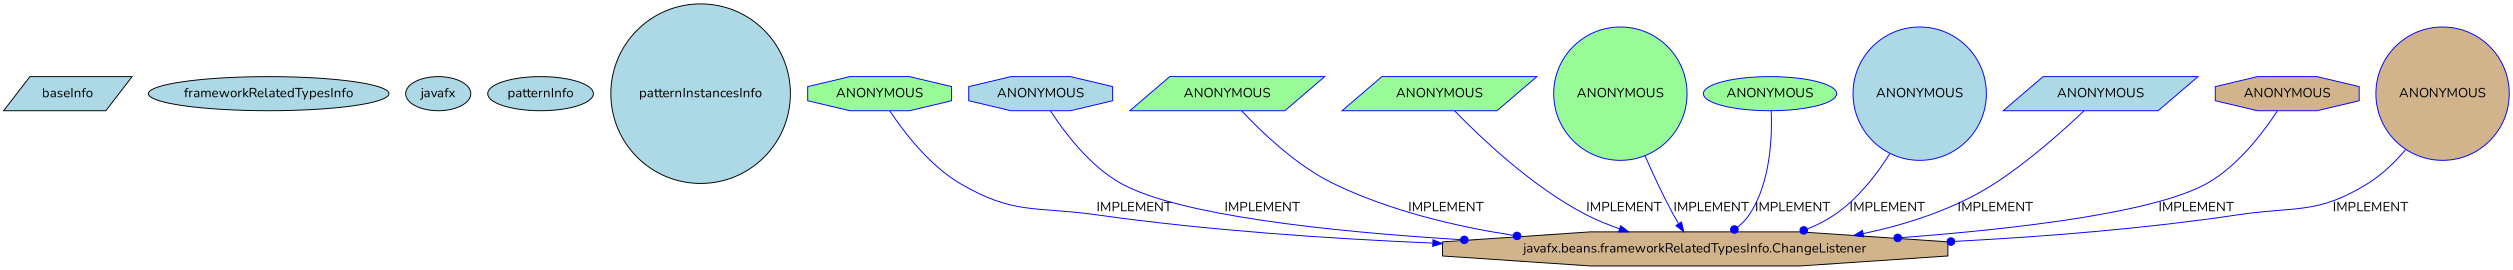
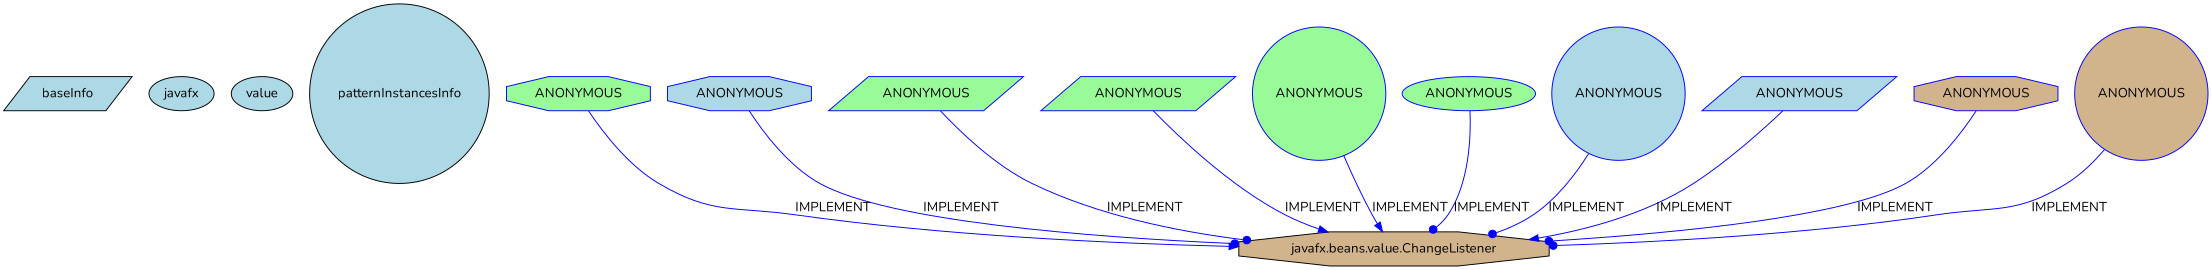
node "frameworkRelatedTypesInfo": removed
node "patternInfo": label "patternInfo" -> "value"
node "javafx.beans.frameworkRelatedTypesInfo.ChangeListener": label "javafx.beans.frameworkRelatedTypesInfo.ChangeListener" -> "javafx.beans.value.ChangeListener"
